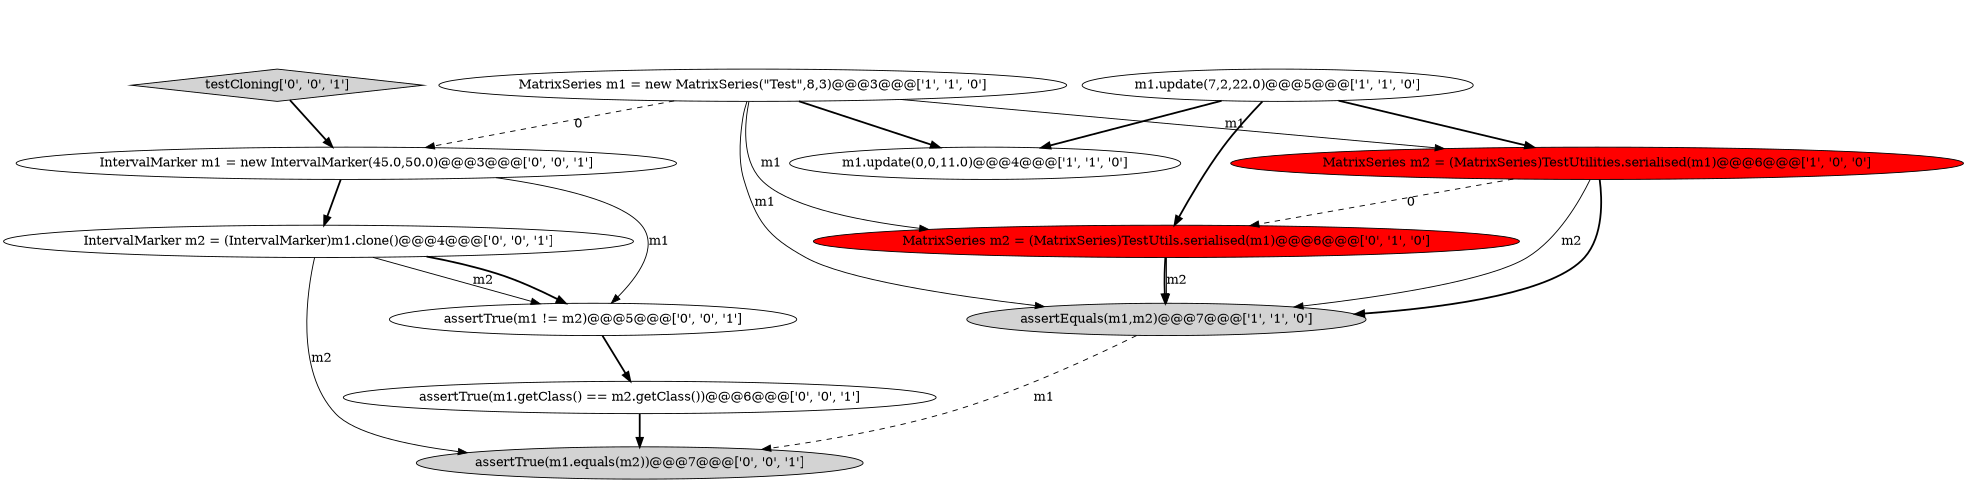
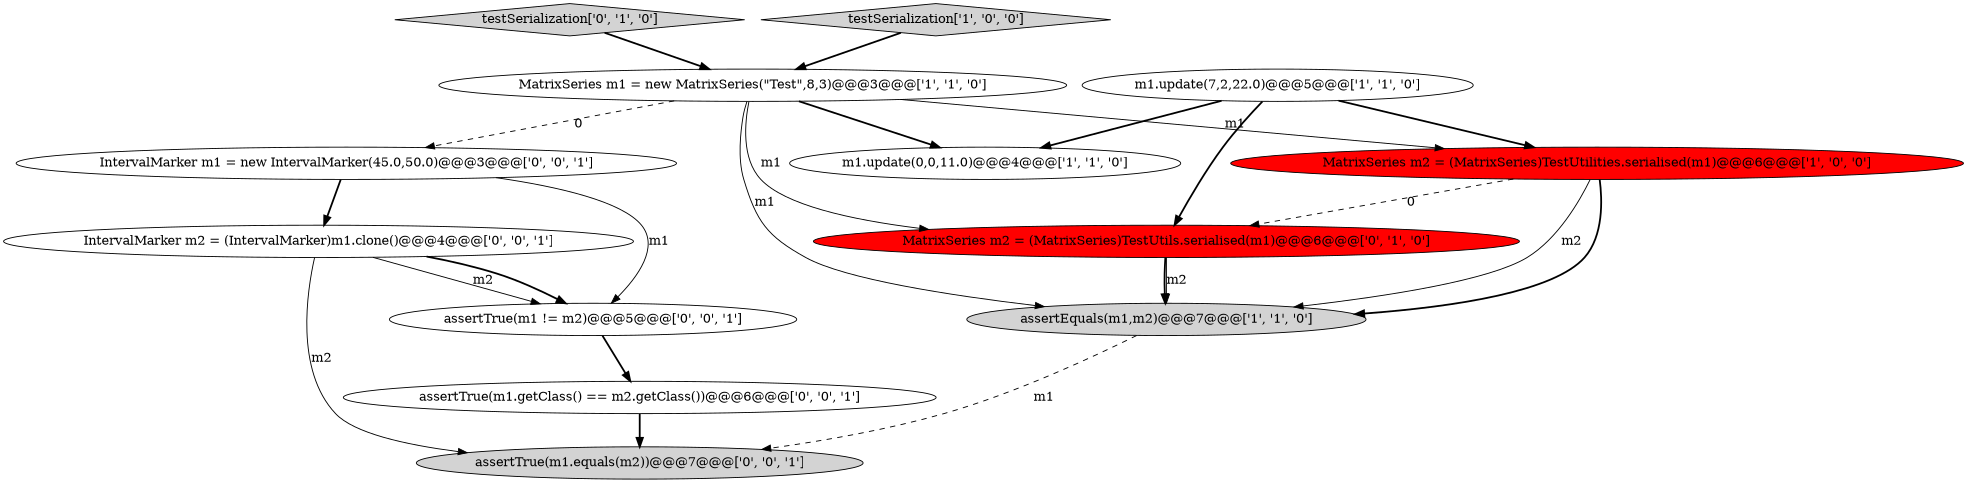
node "testSerialization['0', '1', '0']": added
node "testSerialization['1', '0', '0']": added
node "testCloning['0', '0', '1']": removed
